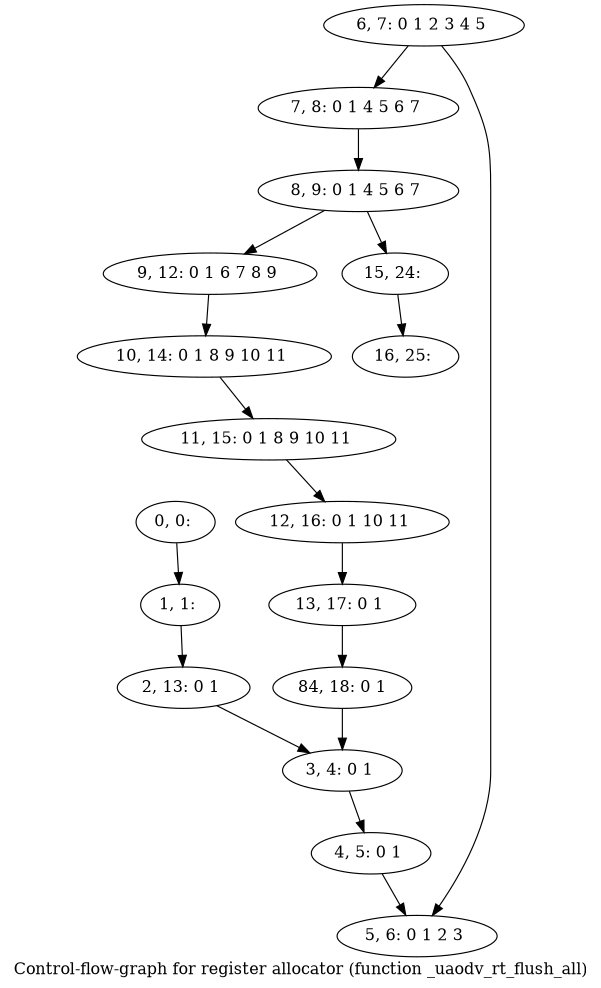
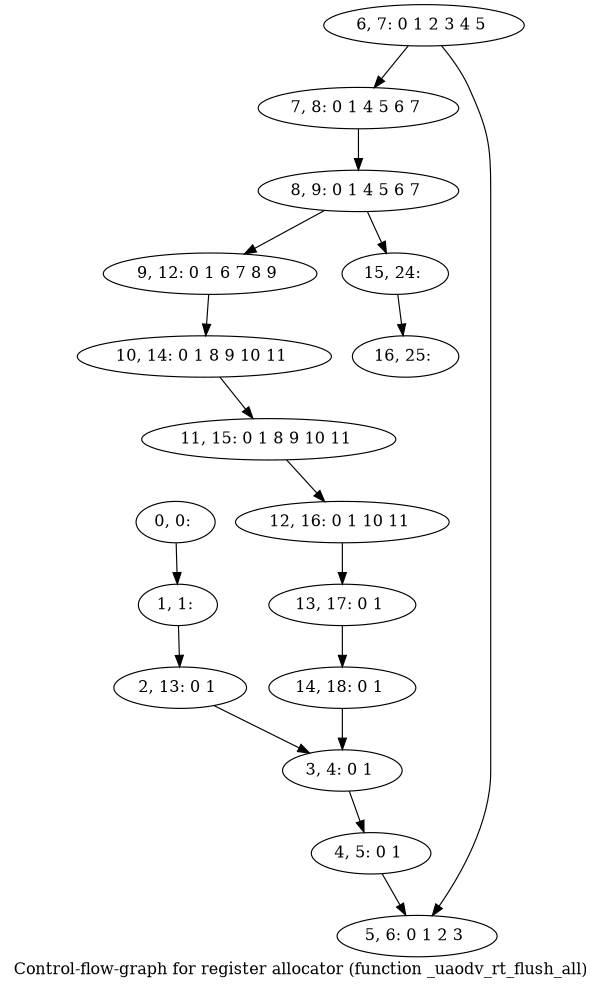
node "84, 18: 0 1": label "84, 18: 0 1" -> "14, 18: 0 1"
